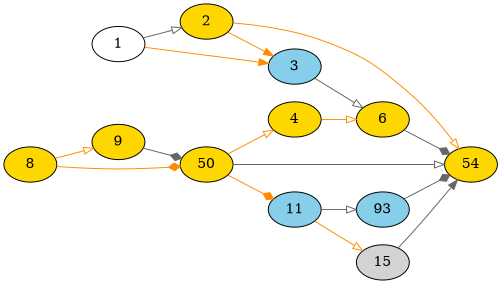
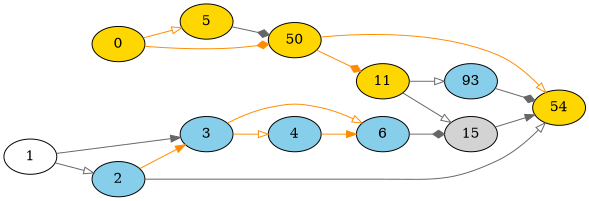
node "2": fillcolor gold -> skyblue
edge "1" -> "3": color darkorange -> gray40
edge "2" -> "54": color darkorange -> gray40
edge "3" -> "6": color gray40 -> darkorange
node "4": fillcolor gold -> skyblue
edge "4" -> "6": arrowhead onormal -> normal
node "6": fillcolor gold -> skyblue
edge "6" -> "54": now "6" -> "15"
node "9": label "9" -> "5"
edge "50" -> "4": now "3" -> "4"
node "8": label "8" -> "0"
edge "50" -> "54": color gray40 -> darkorange
node "11": fillcolor skyblue -> gold
edge "11" -> "15": color darkorange -> gray40
